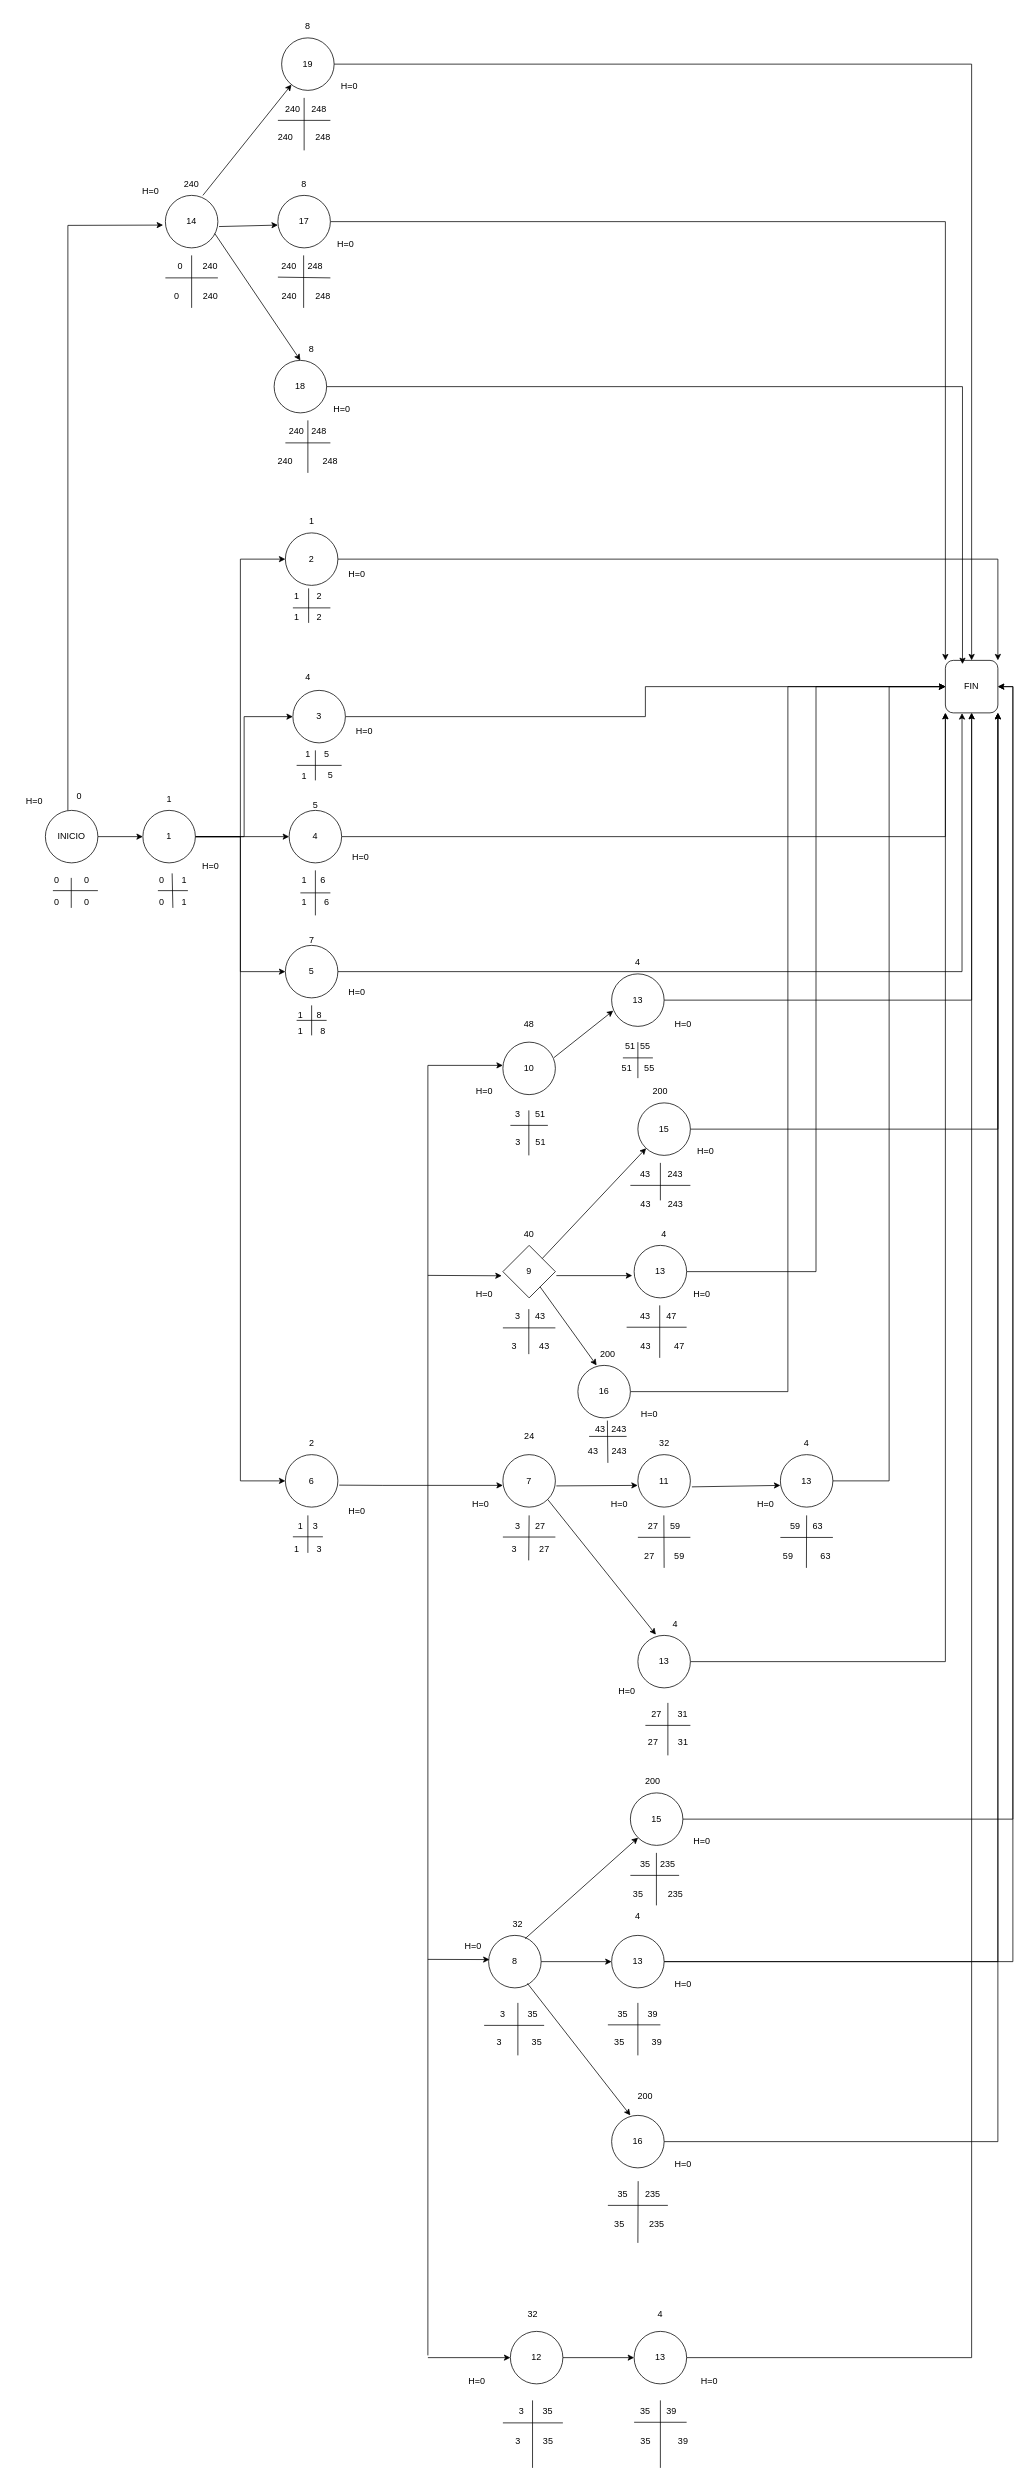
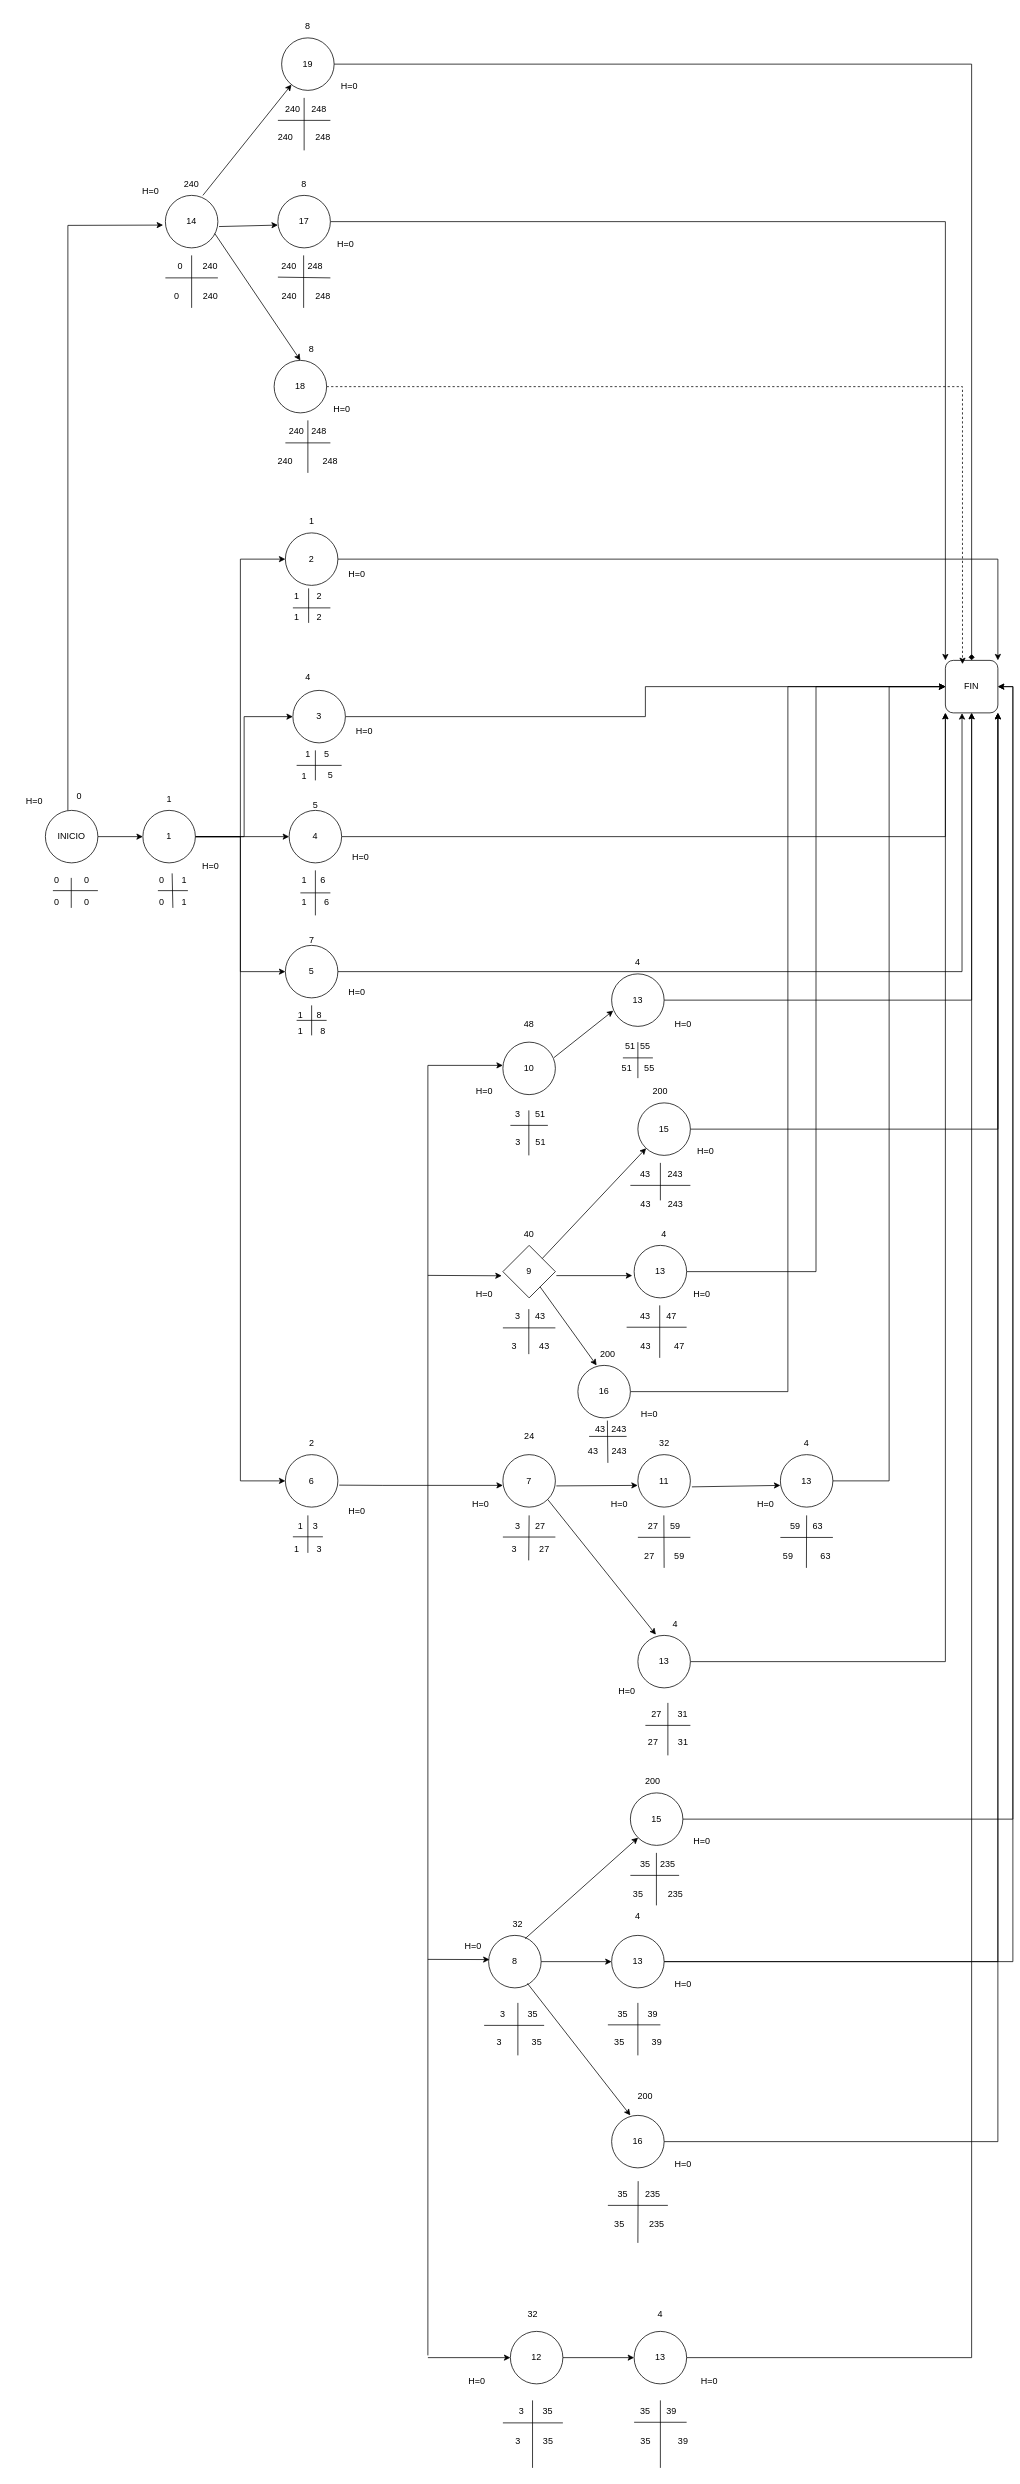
edge "18" -> "FIN": style solid -> dashed
edge "19" -> "FIN": arrowhead classic -> diamond
